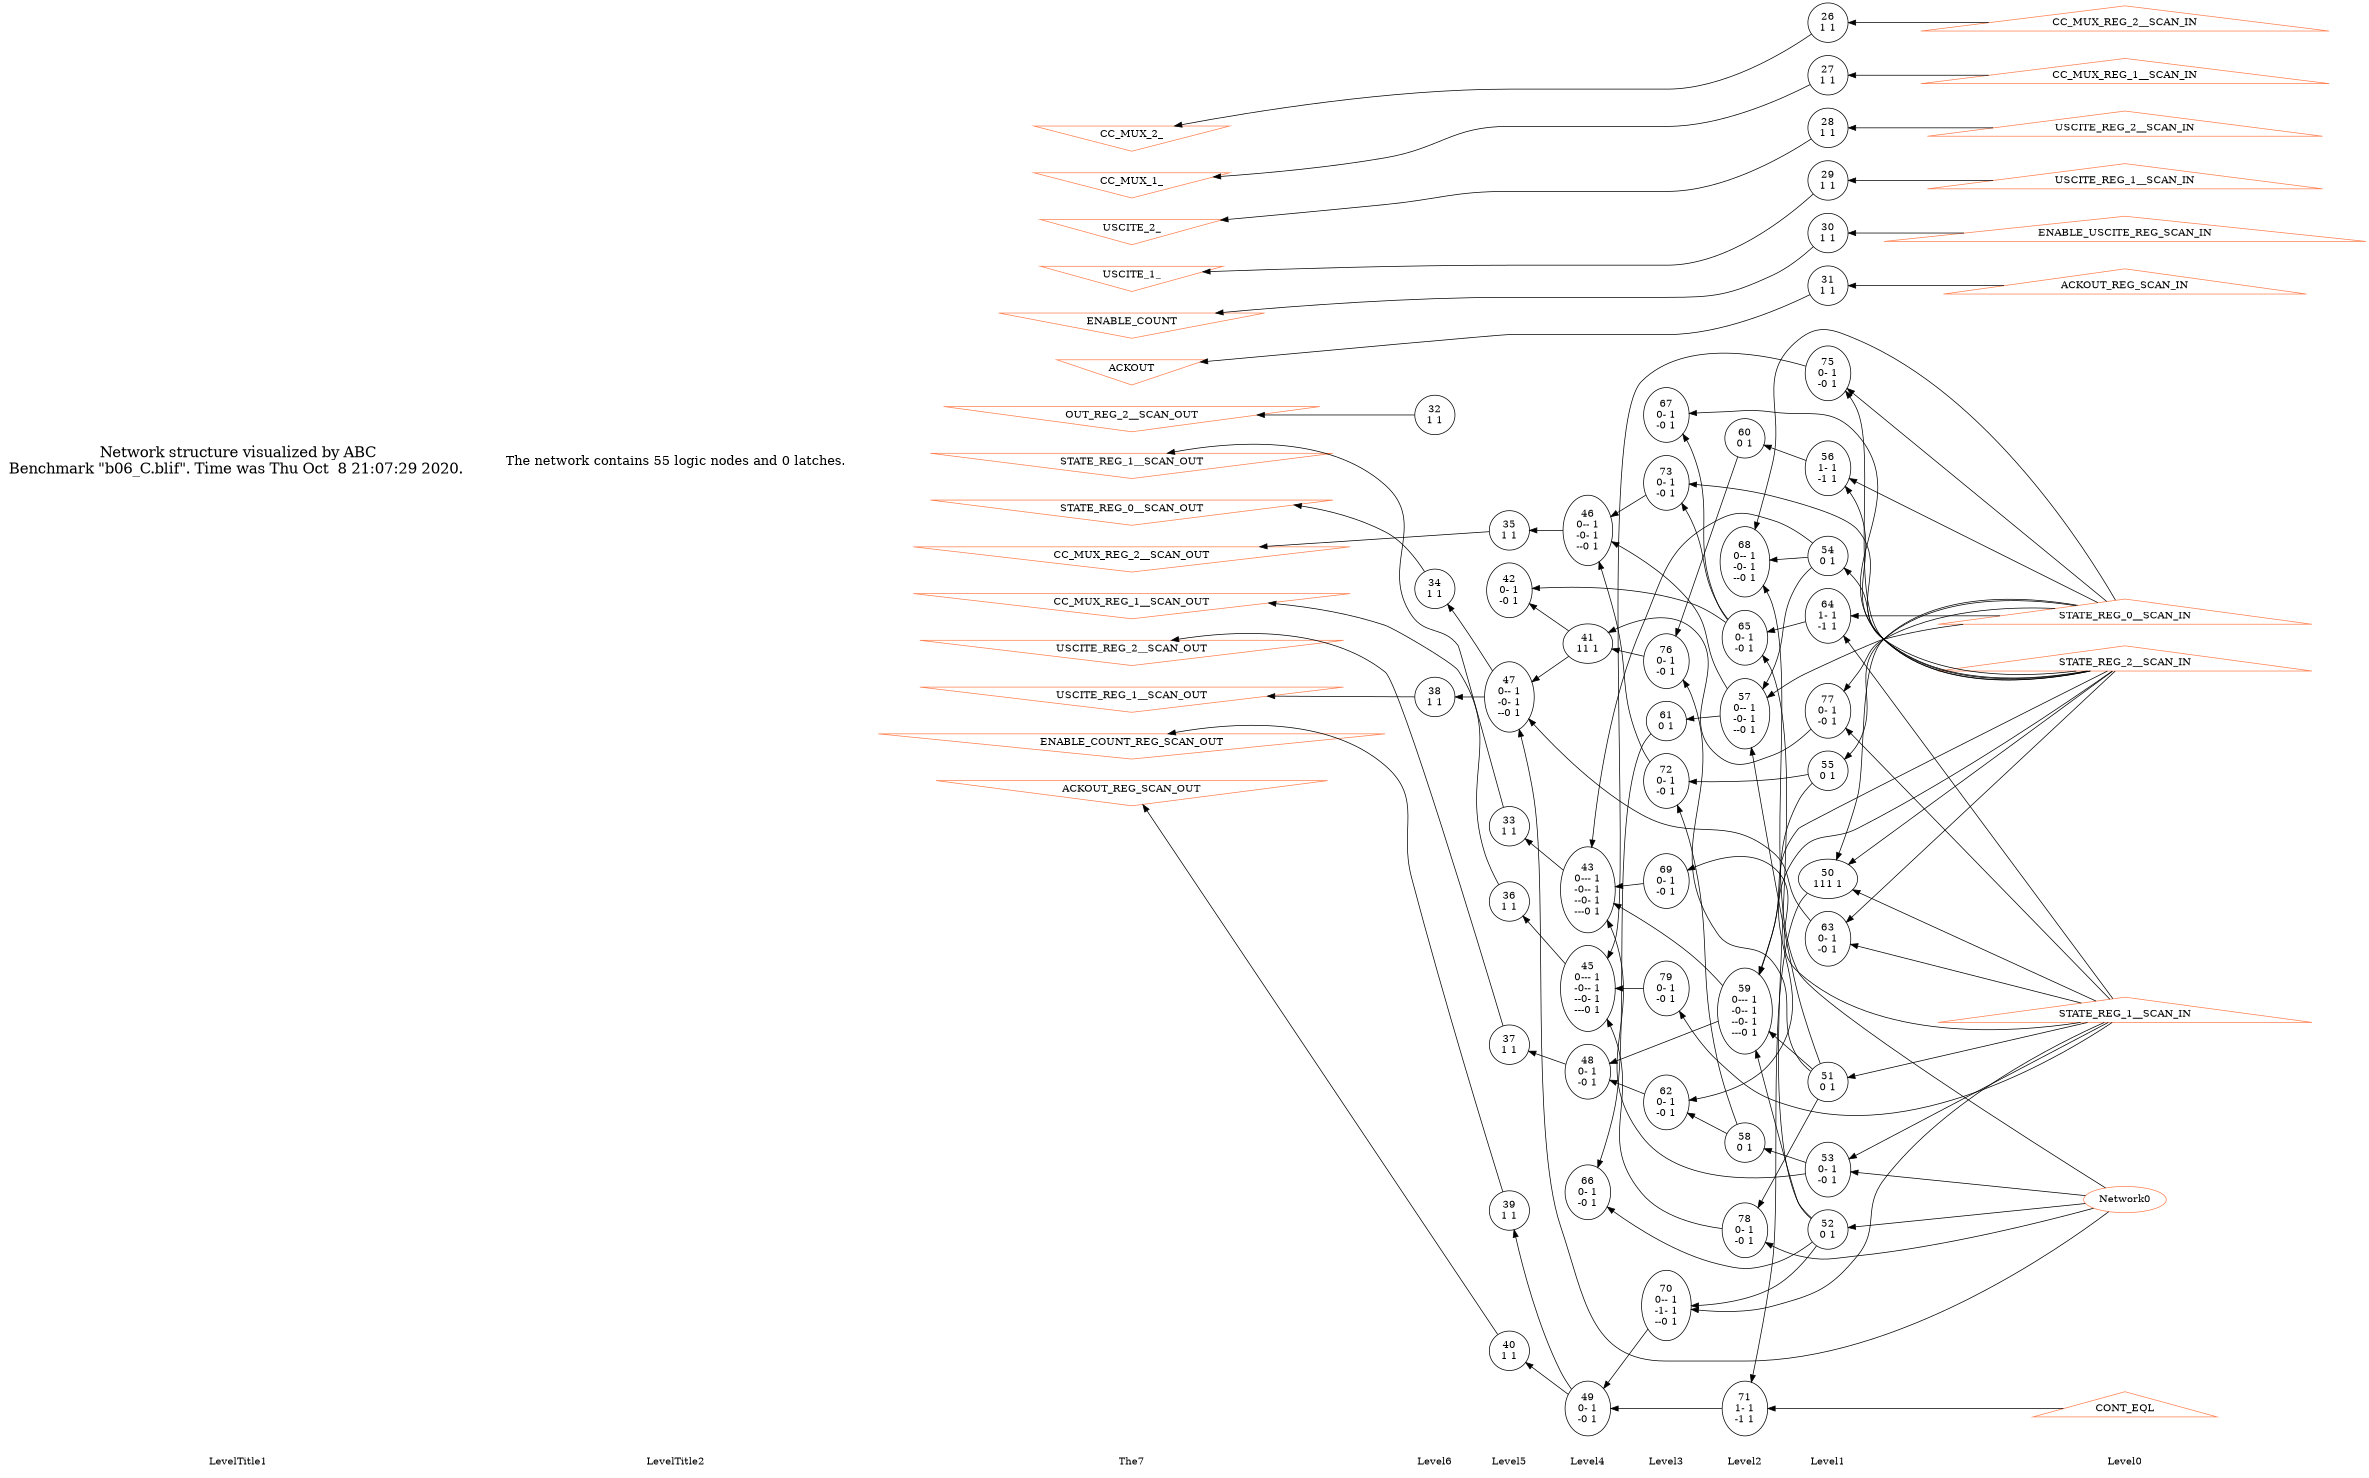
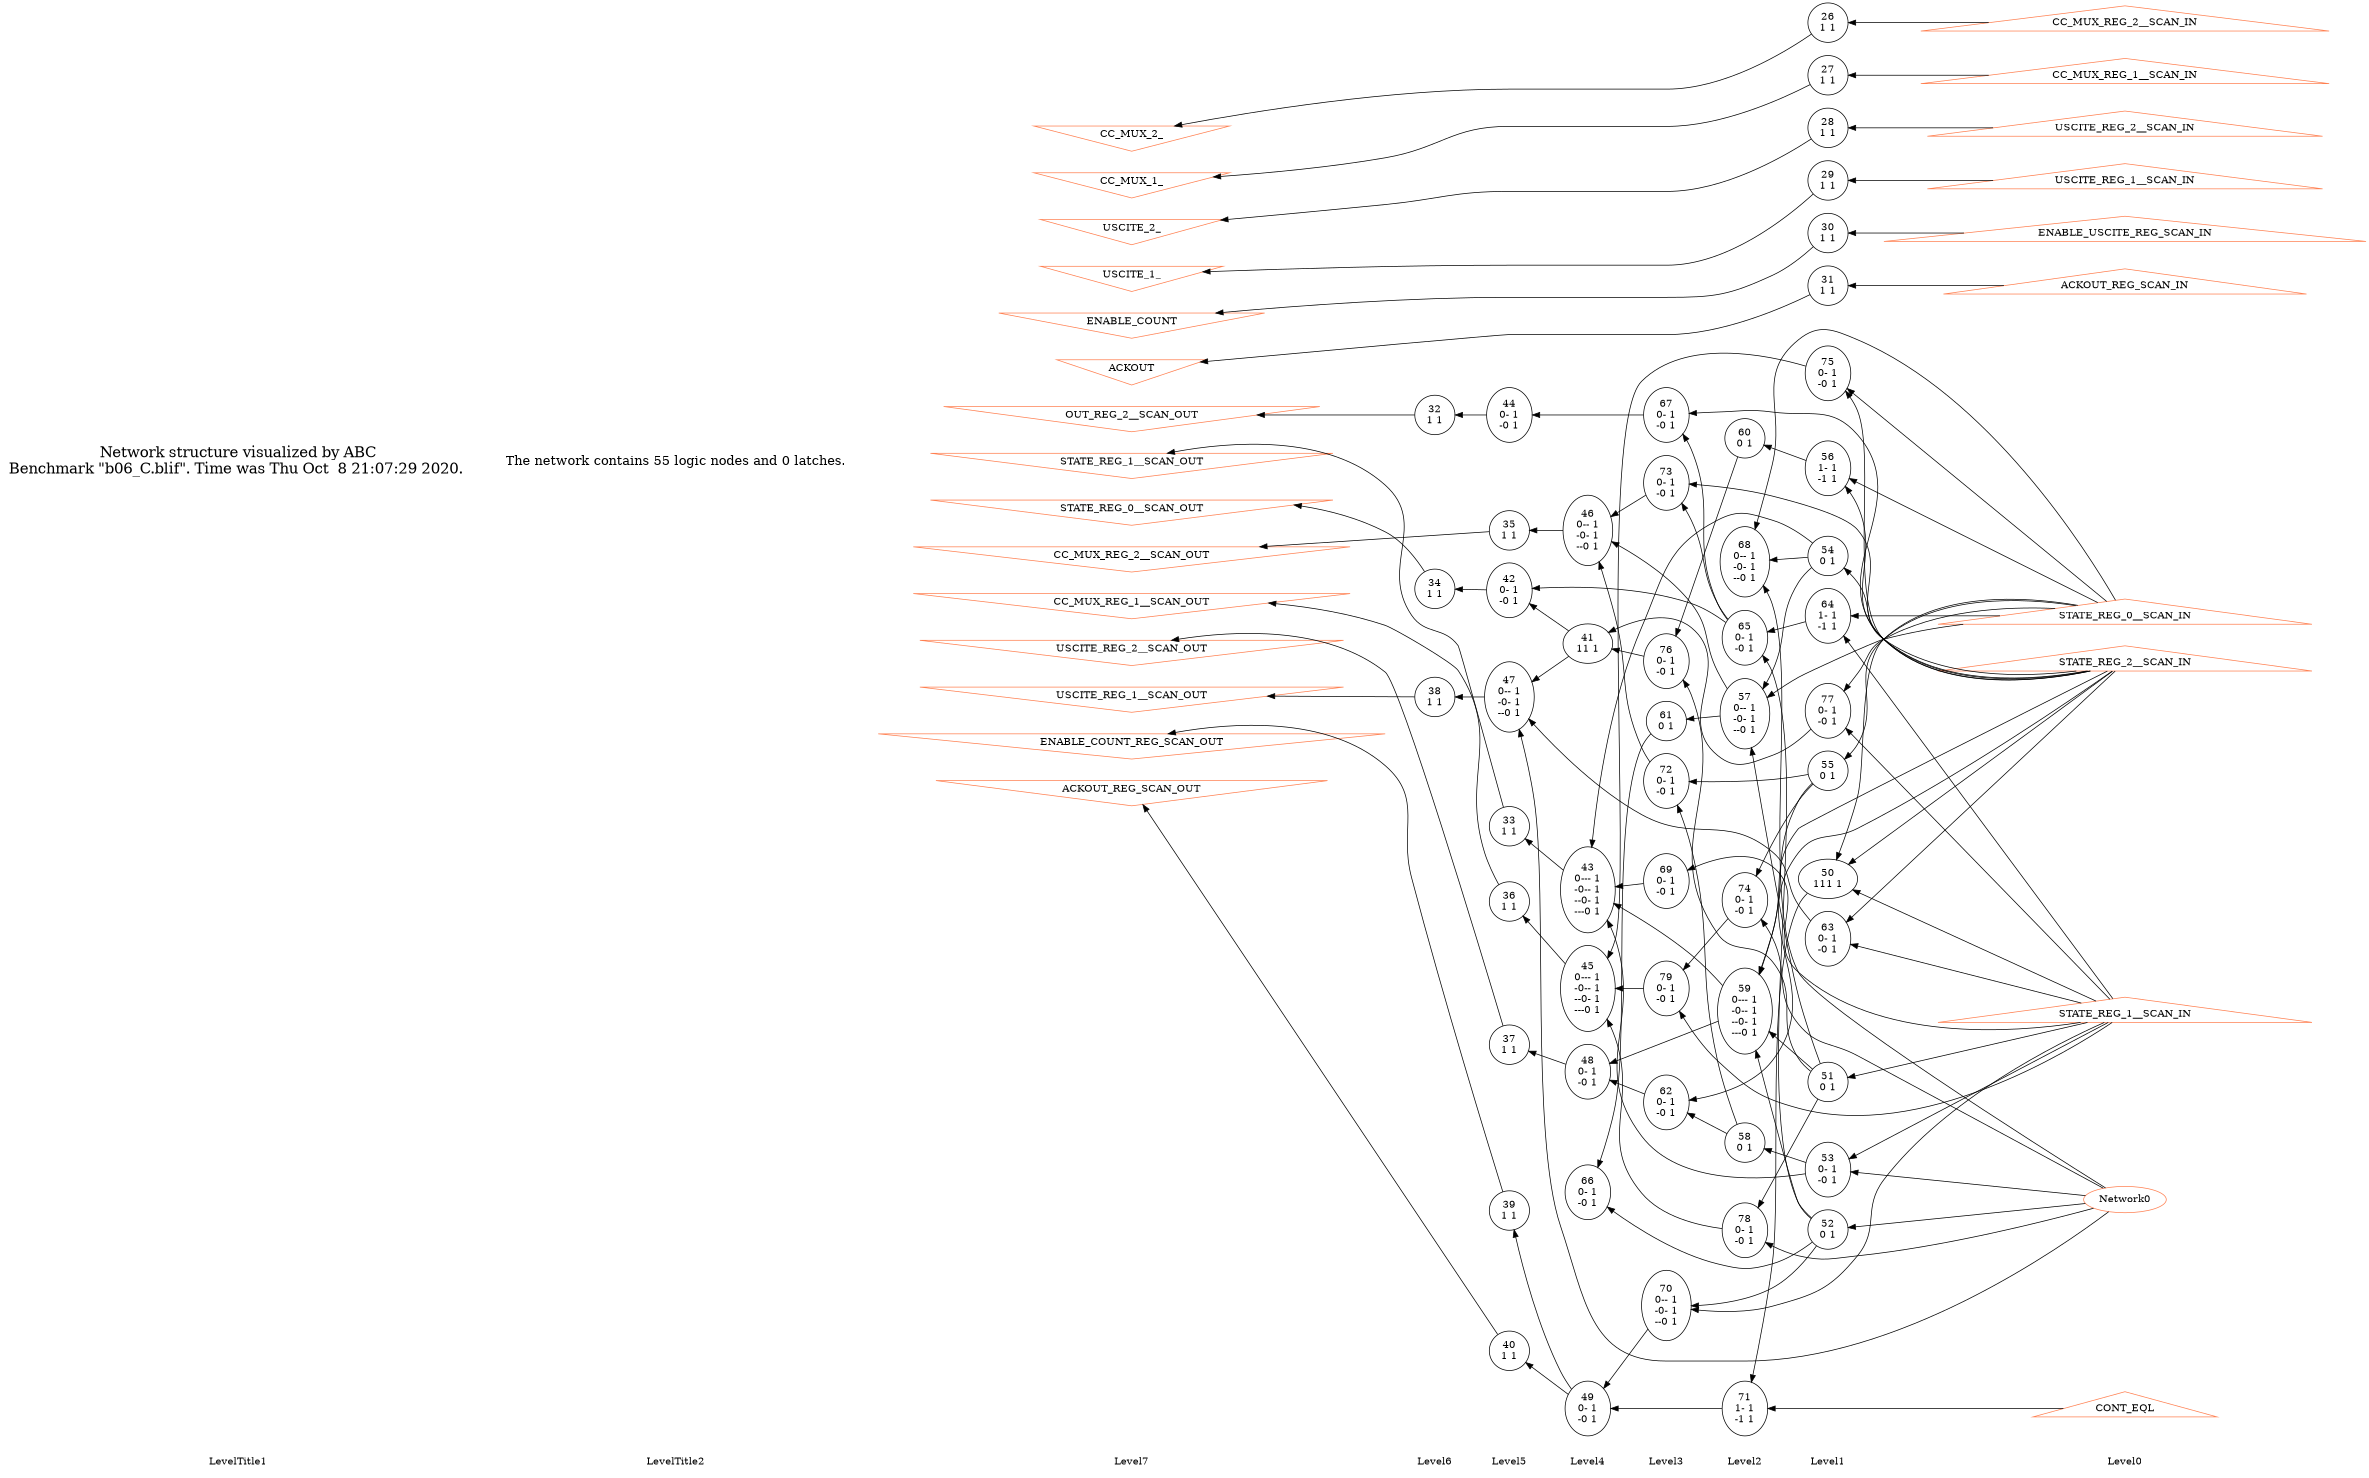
node "44 0- 1 -0 1": added
edge "47 0-- 1 -0- 1 --0 1" -> "34 1 1": now "42 0- 1 -0 1" -> "34 1 1"
node "74 0- 1 -0 1": added
node "70 0-- 1 -1- 1 --0 1": label "70 0-- 1 -1- 1 --0 1" -> "70 0-- 1 -0- 1 --0 1"
node "The7": label "The7" -> "Level7"
